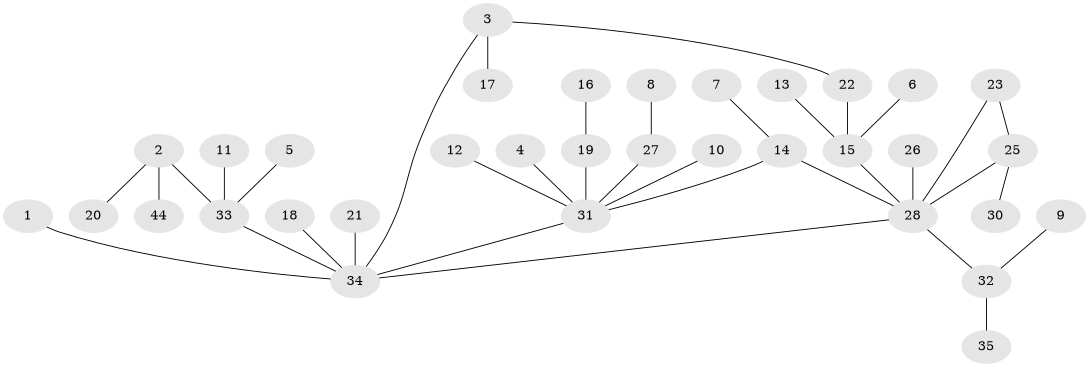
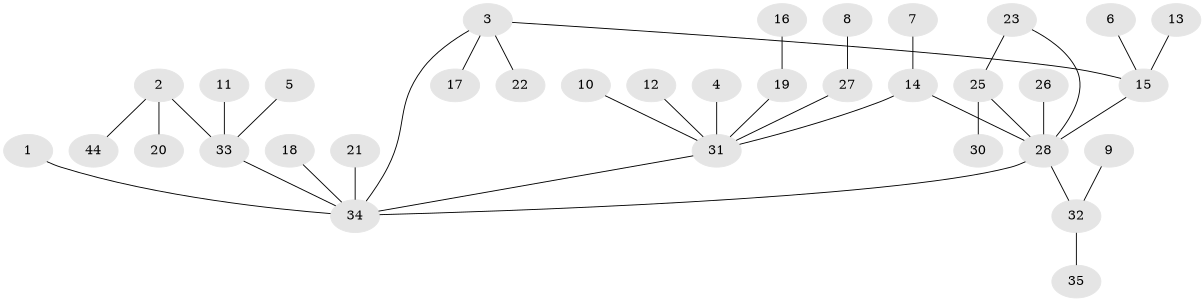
edge "22" -- "15": now "3" -- "15"
